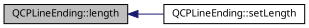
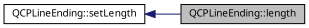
edge "QCPLineEnding::setLength" -> "QCPLineEnding::length": reversed
